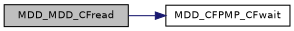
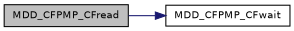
node "MDD_MDD_CFread": label "MDD_MDD_CFread" -> "MDD_CFPMP_CFread"
